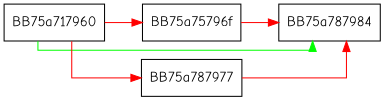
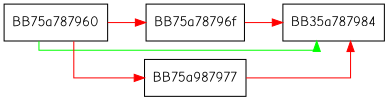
node "BB75a717960": label "BB75a717960" -> "BB75a787960"
node "BB75a75796f": label "BB75a75796f" -> "BB75a78796f"
node "BB75a787984": label "BB75a787984" -> "BB35a787984"
node "BB75a787977": label "BB75a787977" -> "BB75a987977"
